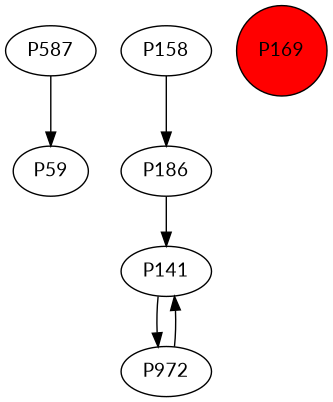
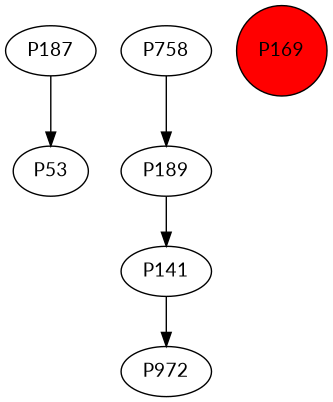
node "P587": label "P587" -> "P187"
node "P158": label "P158" -> "P758"
node "P59": label "P59" -> "P53"
node "P186": label "P186" -> "P189"
edge "P972" -> "P141": removed
